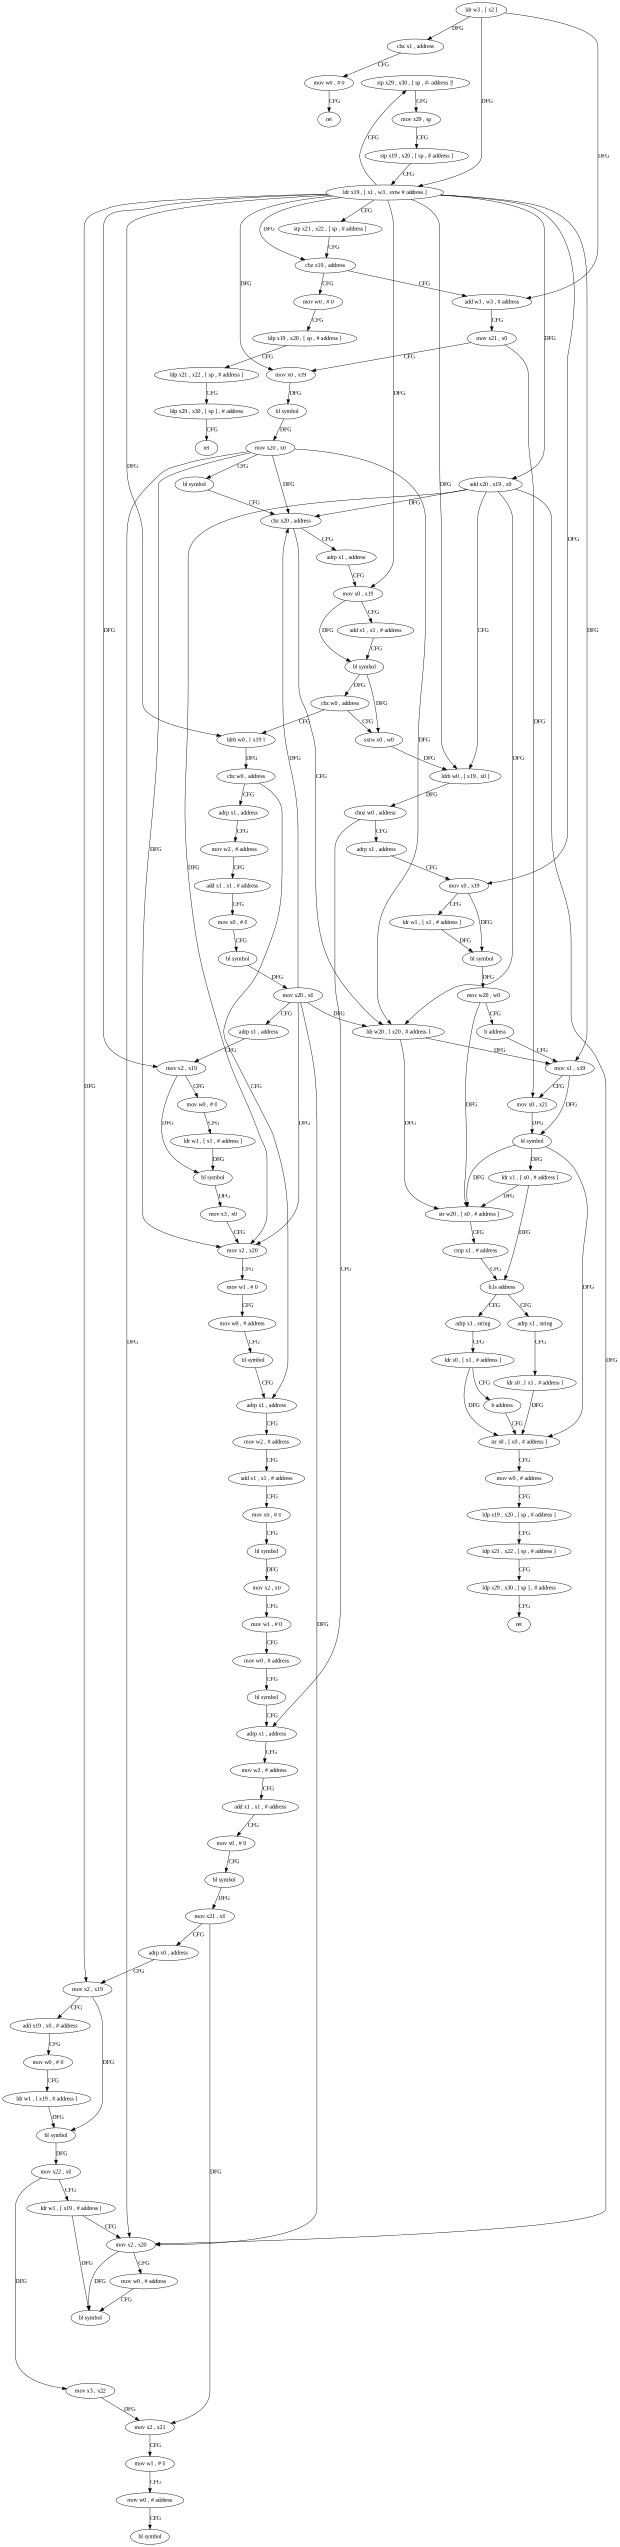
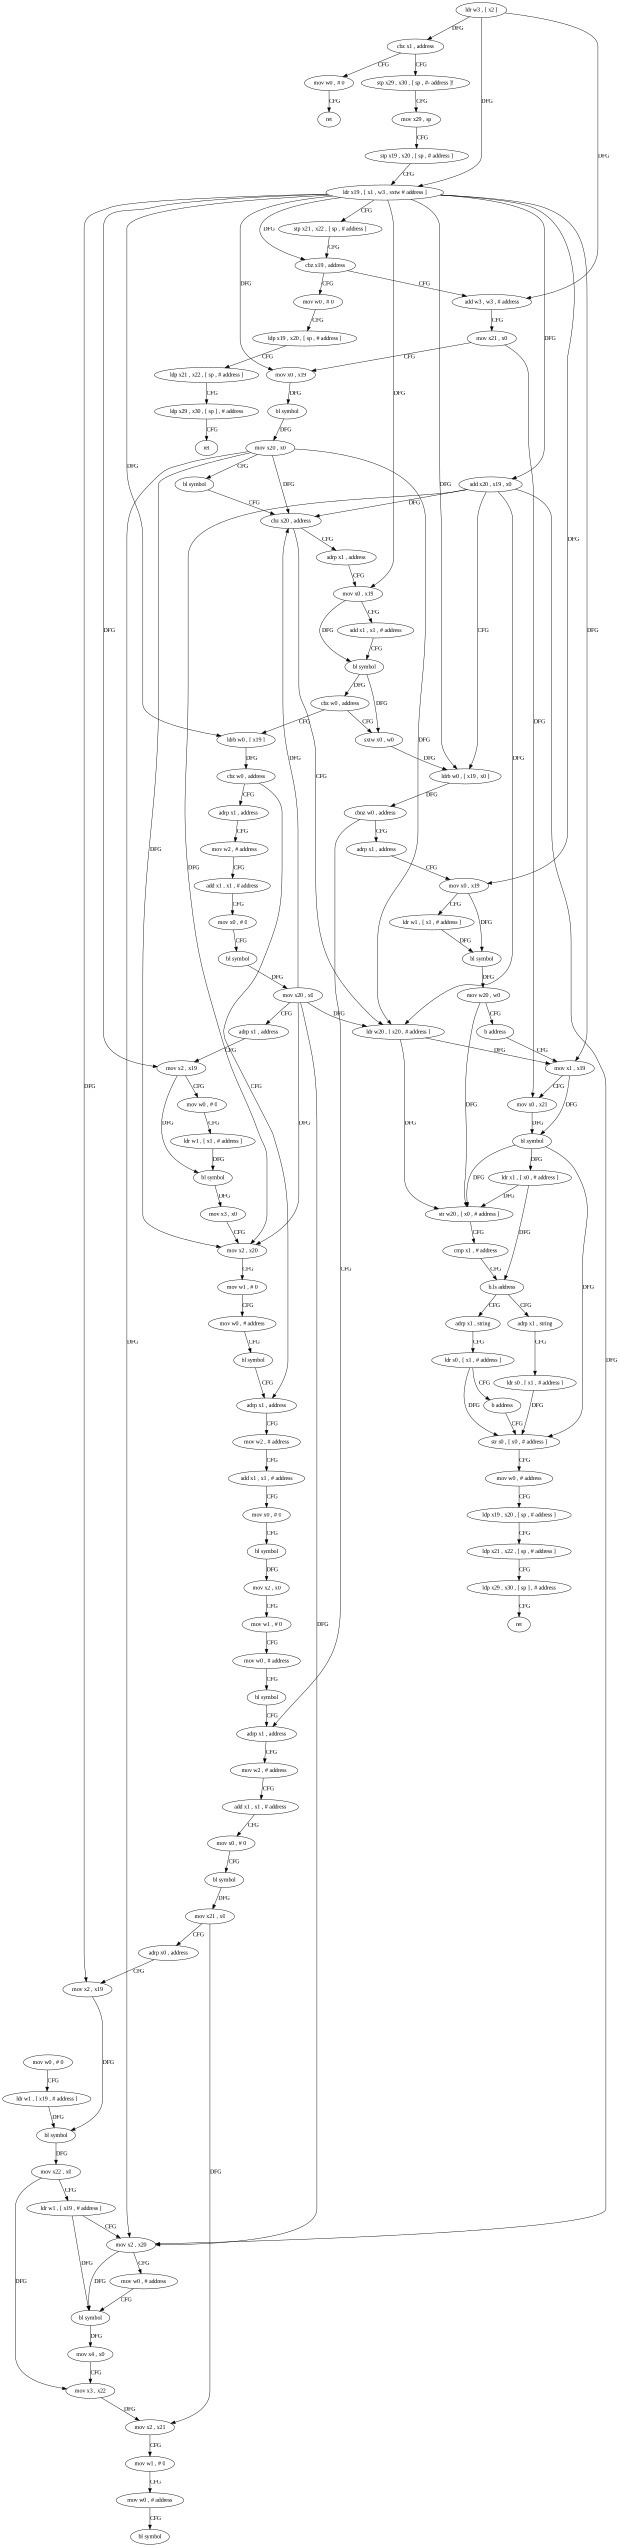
edge "ldr x19 , [ x1 , w3 , sxtw # address ]" -> "stp x29 , x30 , [ sp , #- address ]!": now "cbz x1 , address" -> "stp x29 , x30 , [ sp , #- address ]!"
node "add x19 , x0 , # address": removed
node "mov x4 , x0": added
